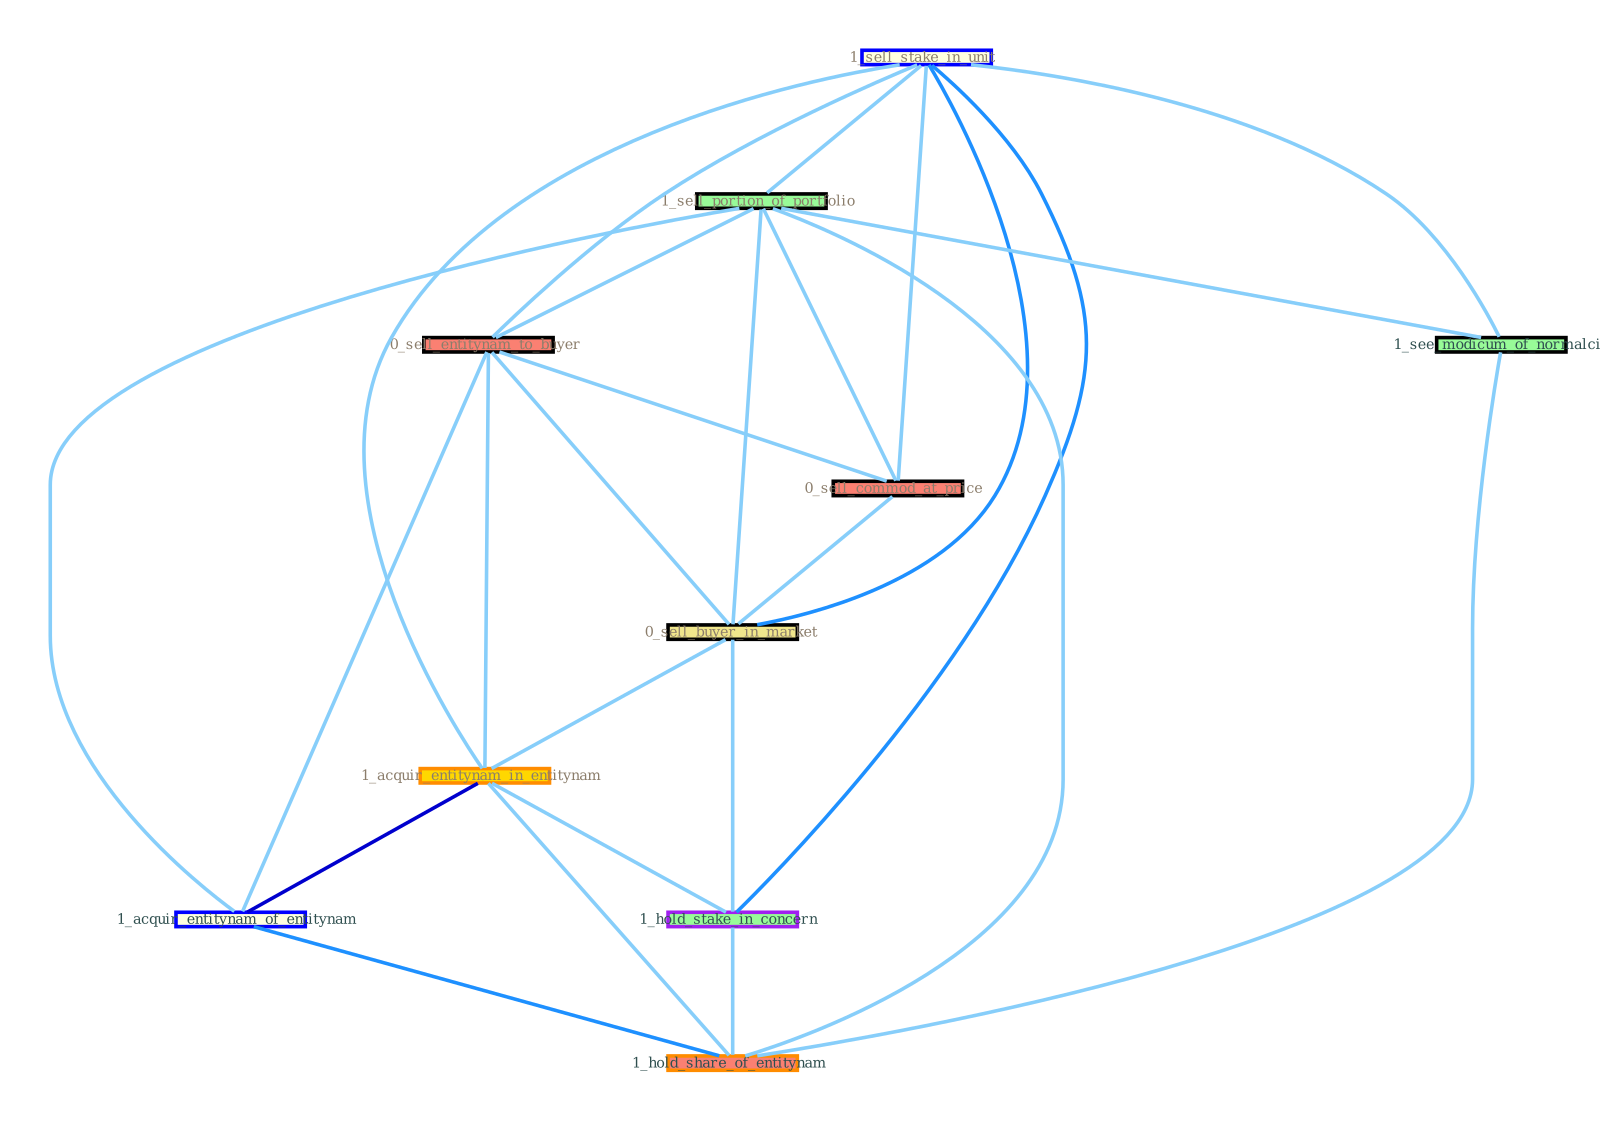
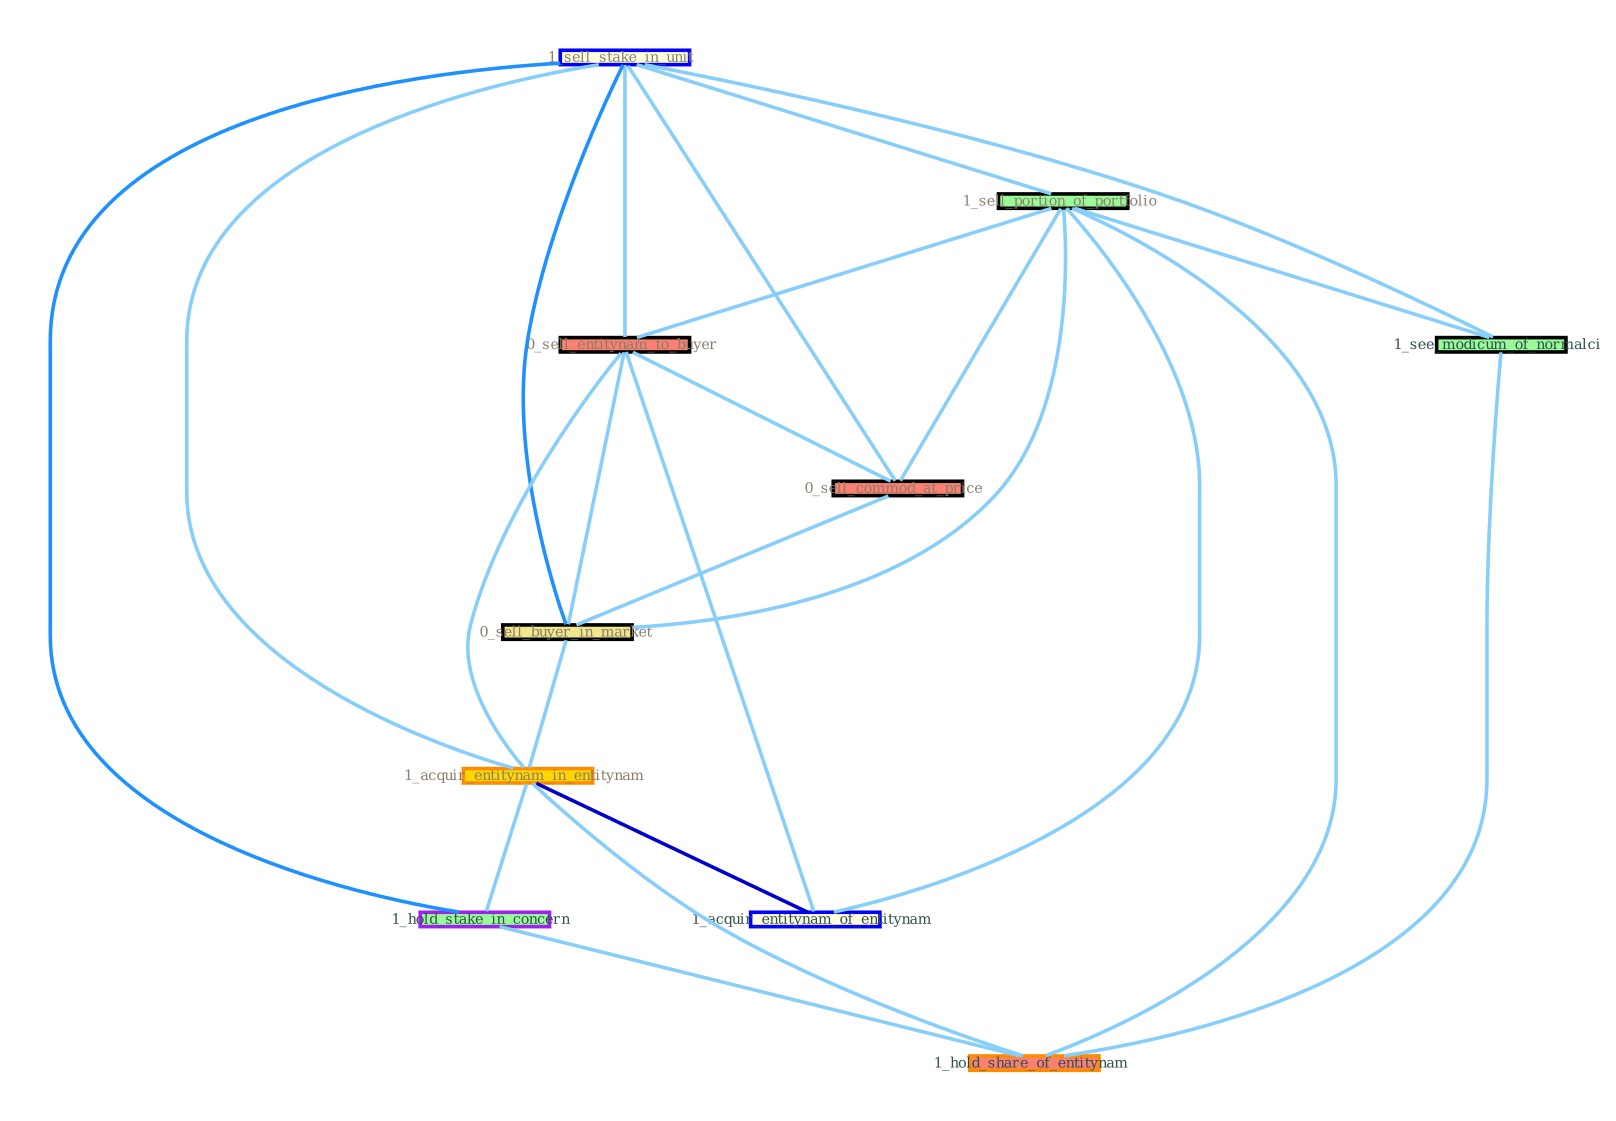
edge "0_sell_buyer_in_market" -- "1_hold_stake_in_concern": removed
edge "1_acquir_entitynam_of_entitynam" -- "1_hold_share_of_entitynam": removed
